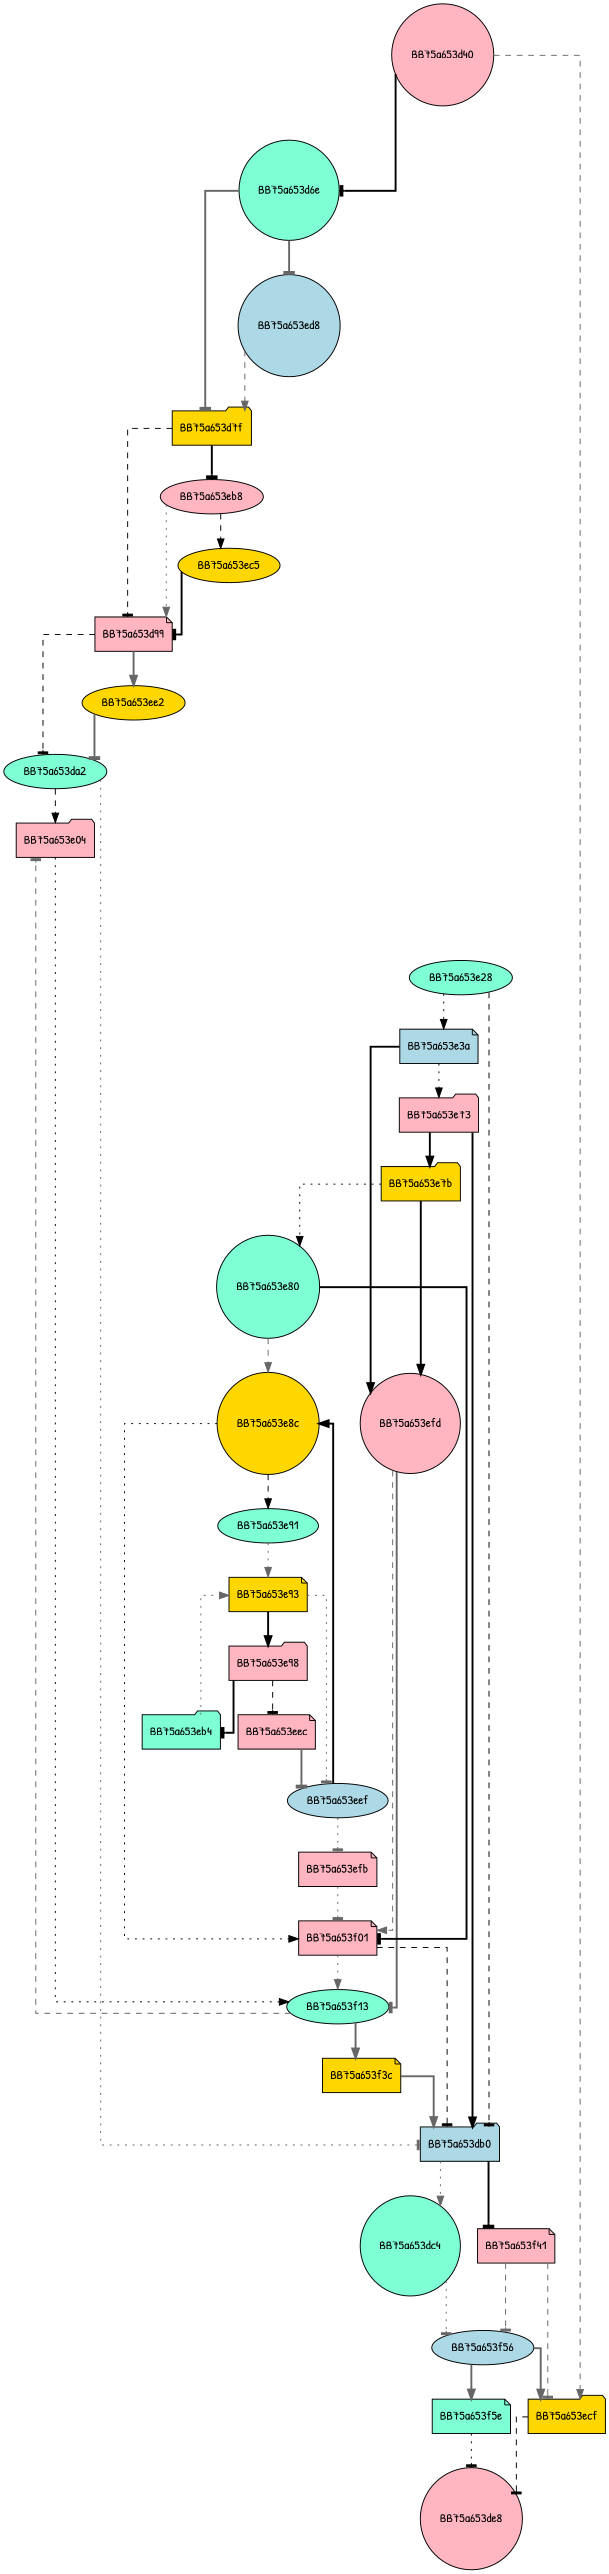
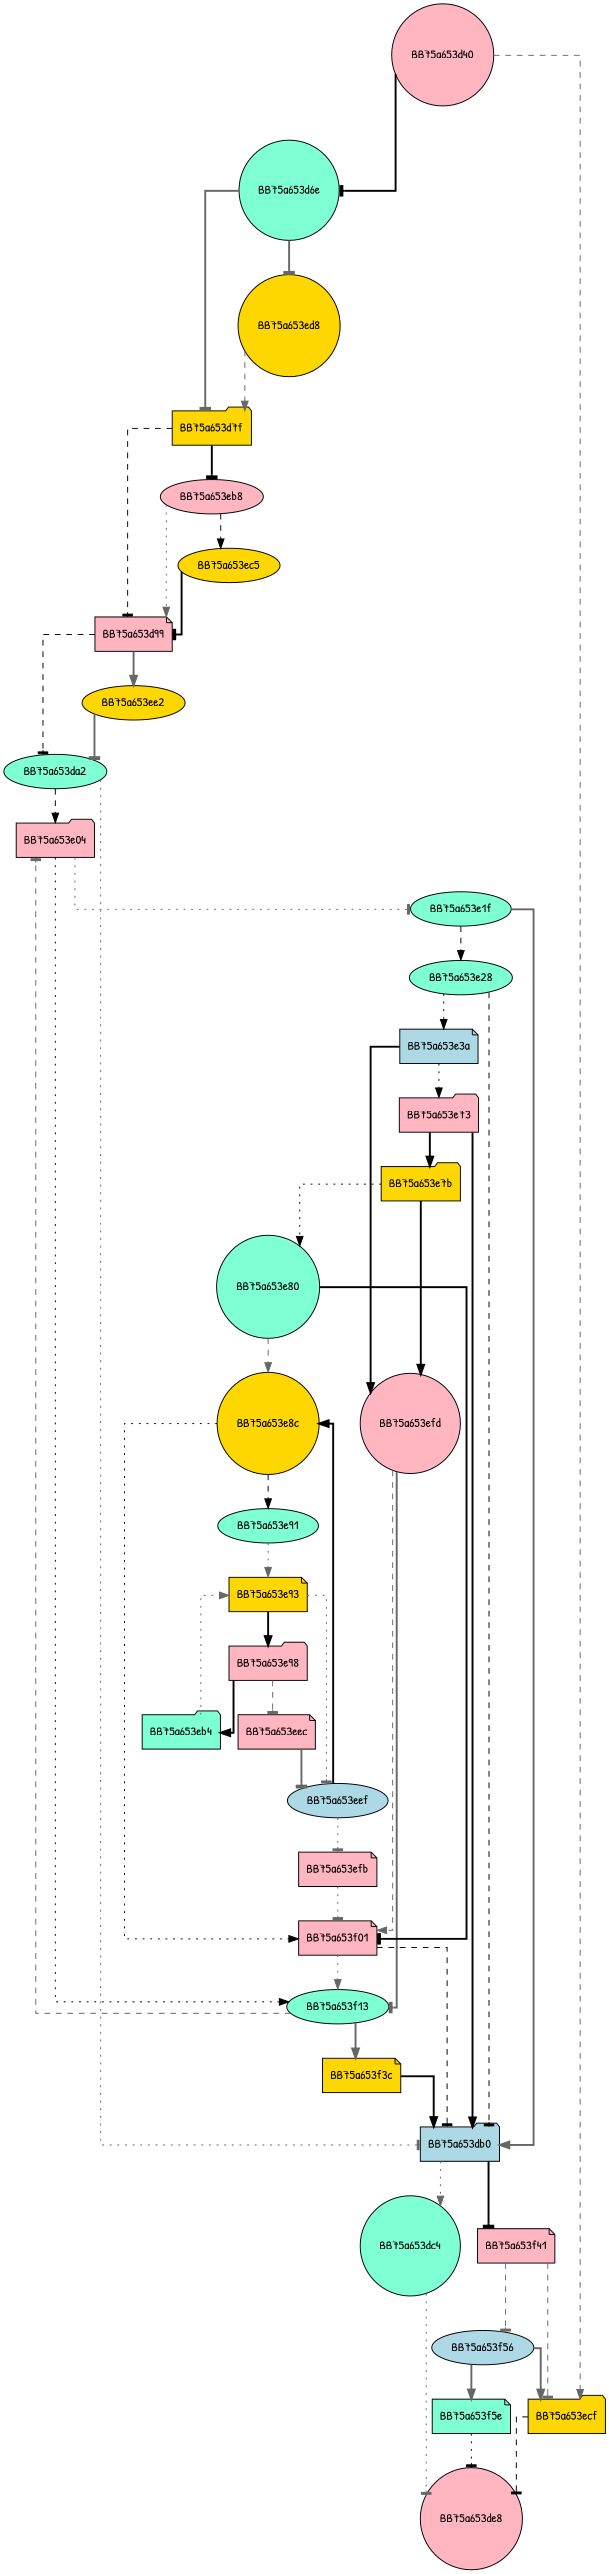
node "BB75a653ed8": fillcolor lightblue -> gold
node "BB75a653e1f": added
edge "BB75a653e98" -> "BB75a653eec": color black -> gray40
edge "BB75a653e98" -> "BB75a653eb4": arrowhead tee -> normal
edge "BB75a653f3c" -> "BB75a653db0": color gray40 -> black
edge "BB75a653dc4" -> "BB75a653f56": now "BB75a653dc4" -> "BB75a653de8"
